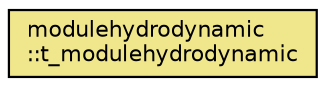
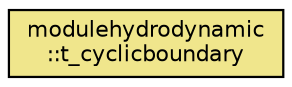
node "modulehydrodynamic ::t_modulehydrodynamic": label "modulehydrodynamic ::t_modulehydrodynamic" -> "modulehydrodynamic ::t_cyclicboundary"
